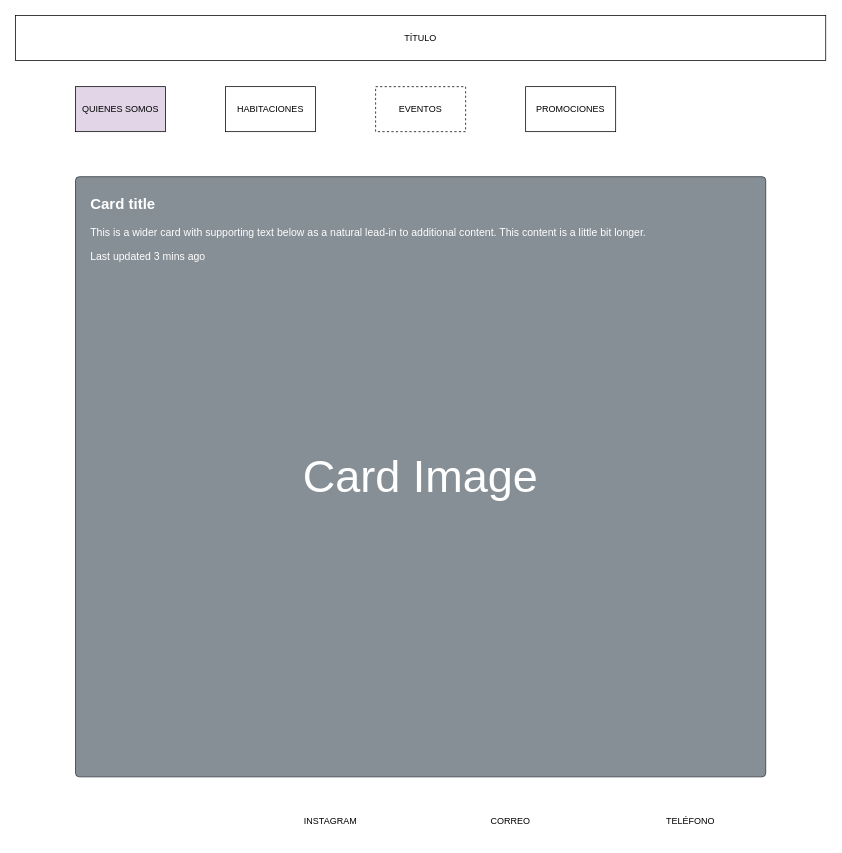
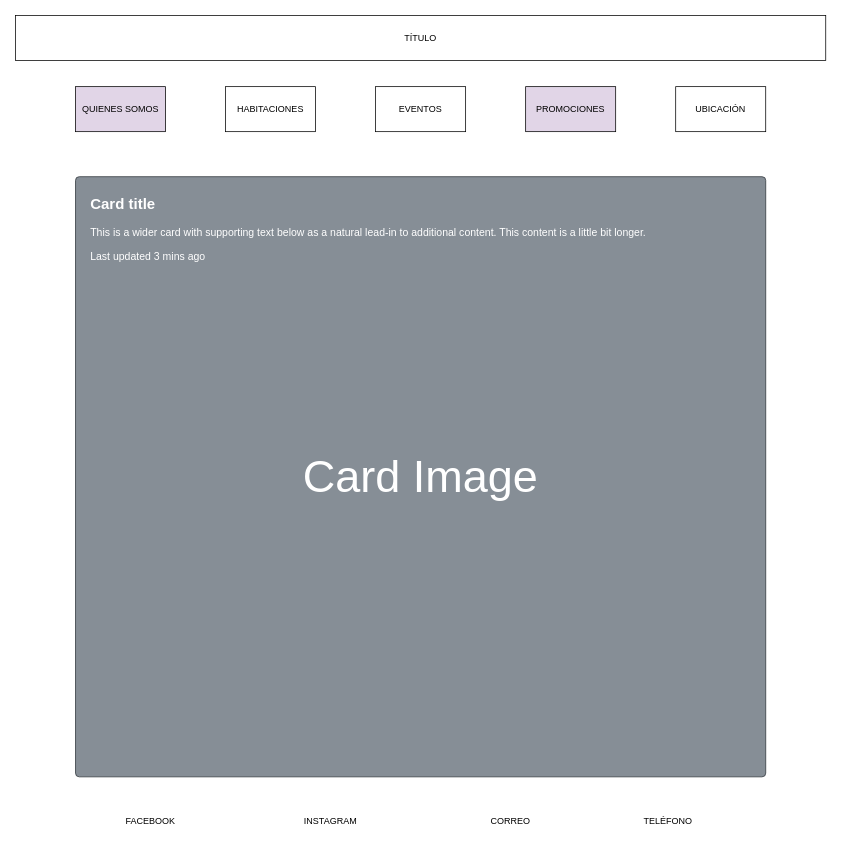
node "EVENTOS": style dashed -> solid
node "PROMOCIONES": fillcolor #ffffff -> #e1d5e7
node "UBICACIÓN": added
node "FACEBOOK": added
node "TELÉFONO": moved (690, 822) -> (668, 822)
